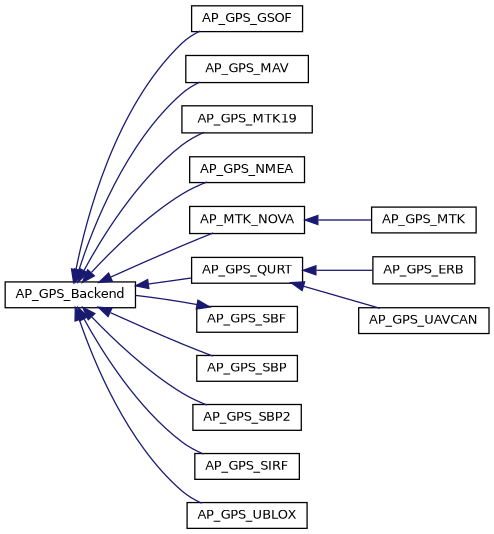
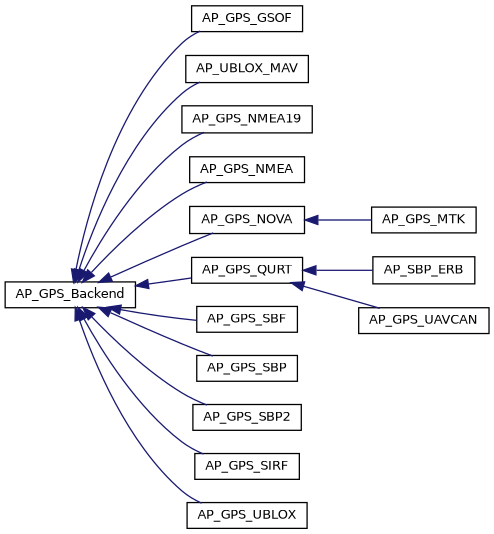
node "AP_GPS_MAV": label "AP_GPS_MAV" -> "AP_UBLOX_MAV"
node "AP_GPS_MTK19": label "AP_GPS_MTK19" -> "AP_GPS_NMEA19"
node "AP_MTK_NOVA": label "AP_MTK_NOVA" -> "AP_GPS_NOVA"
node "AP_GPS_ERB": label "AP_GPS_ERB" -> "AP_SBP_ERB"
edge "AP_GPS_Backend" -> "AP_GPS_SBF": reversed
